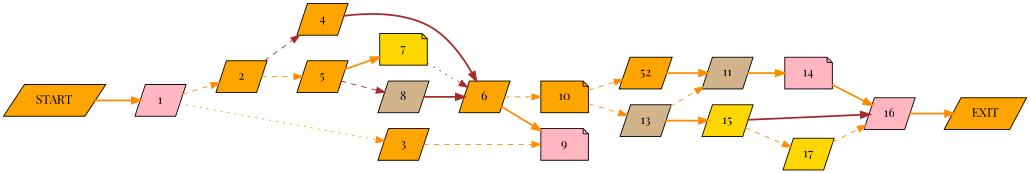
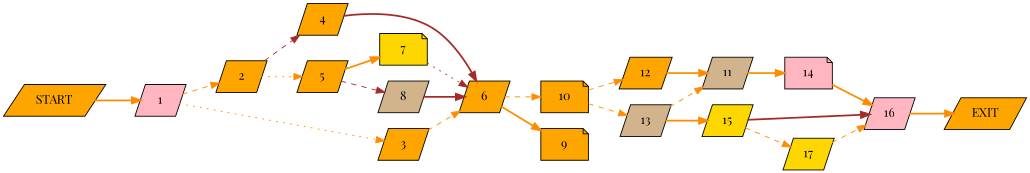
node "52": label "52" -> "12"
edge "2" -> "5": style dashed -> dotted
edge "3" -> "9": now "3" -> "6"
node "9": fillcolor lightpink -> orange
